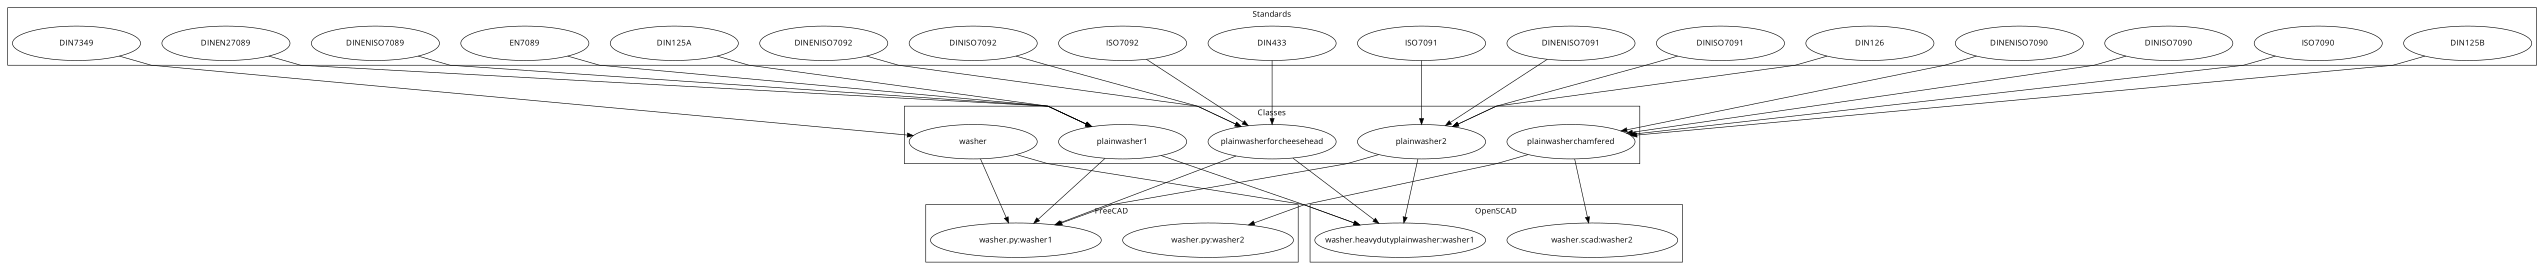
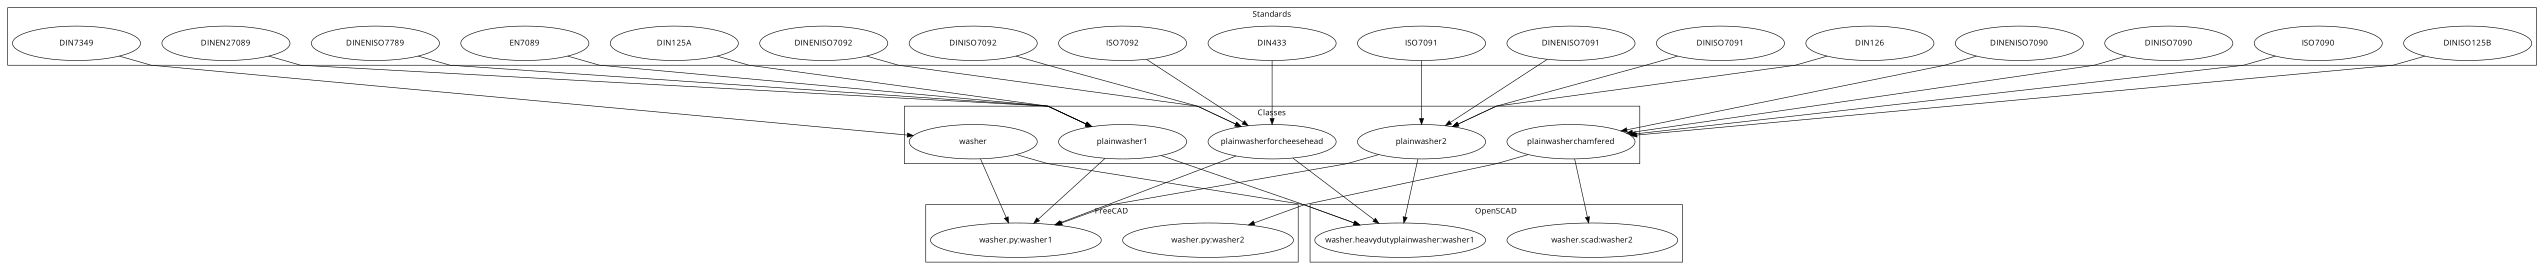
node "DINENISO7089": label "DINENISO7089" -> "DINENISO7789"
node "DIN125B": label "DIN125B" -> "DINISO125B"
